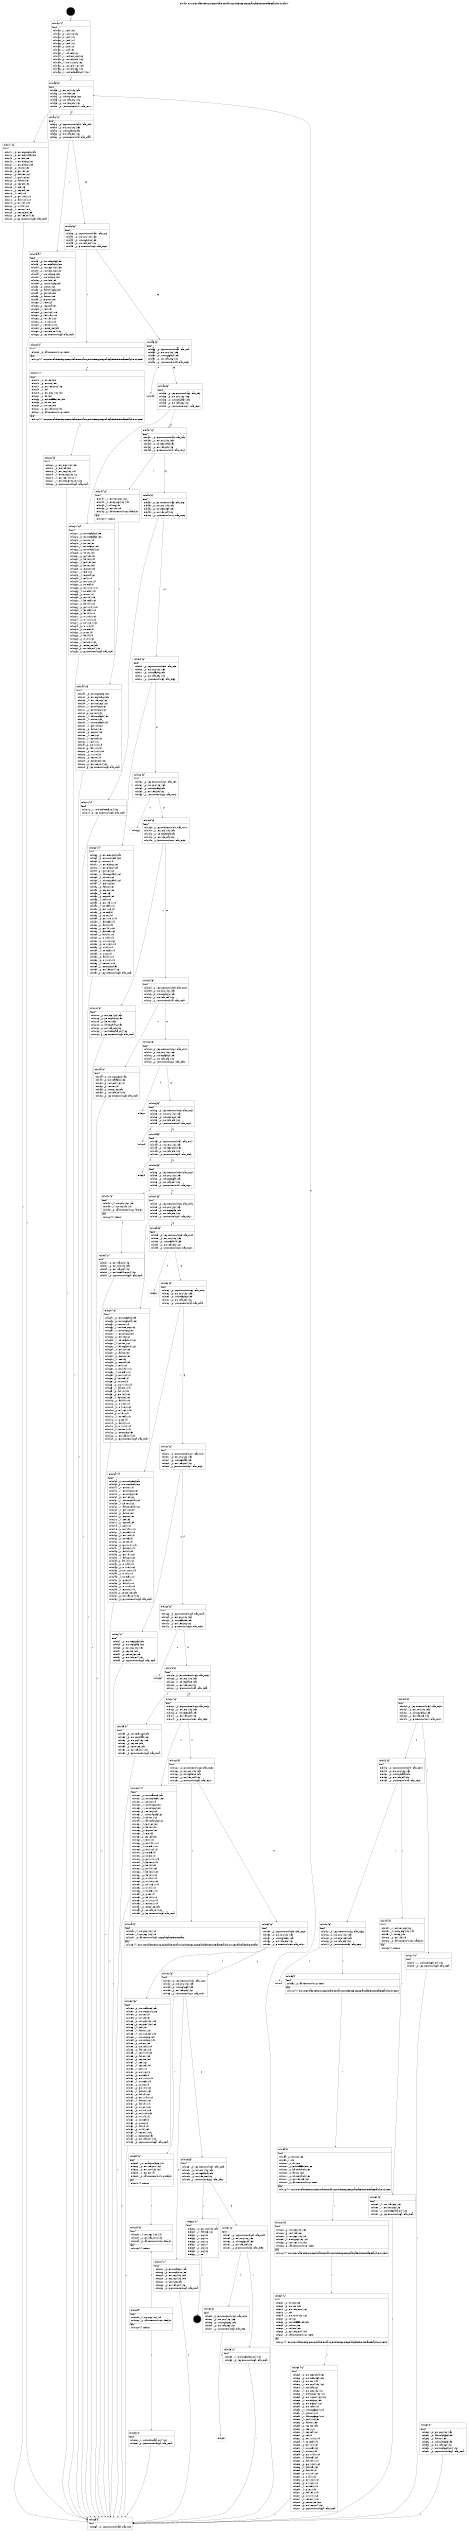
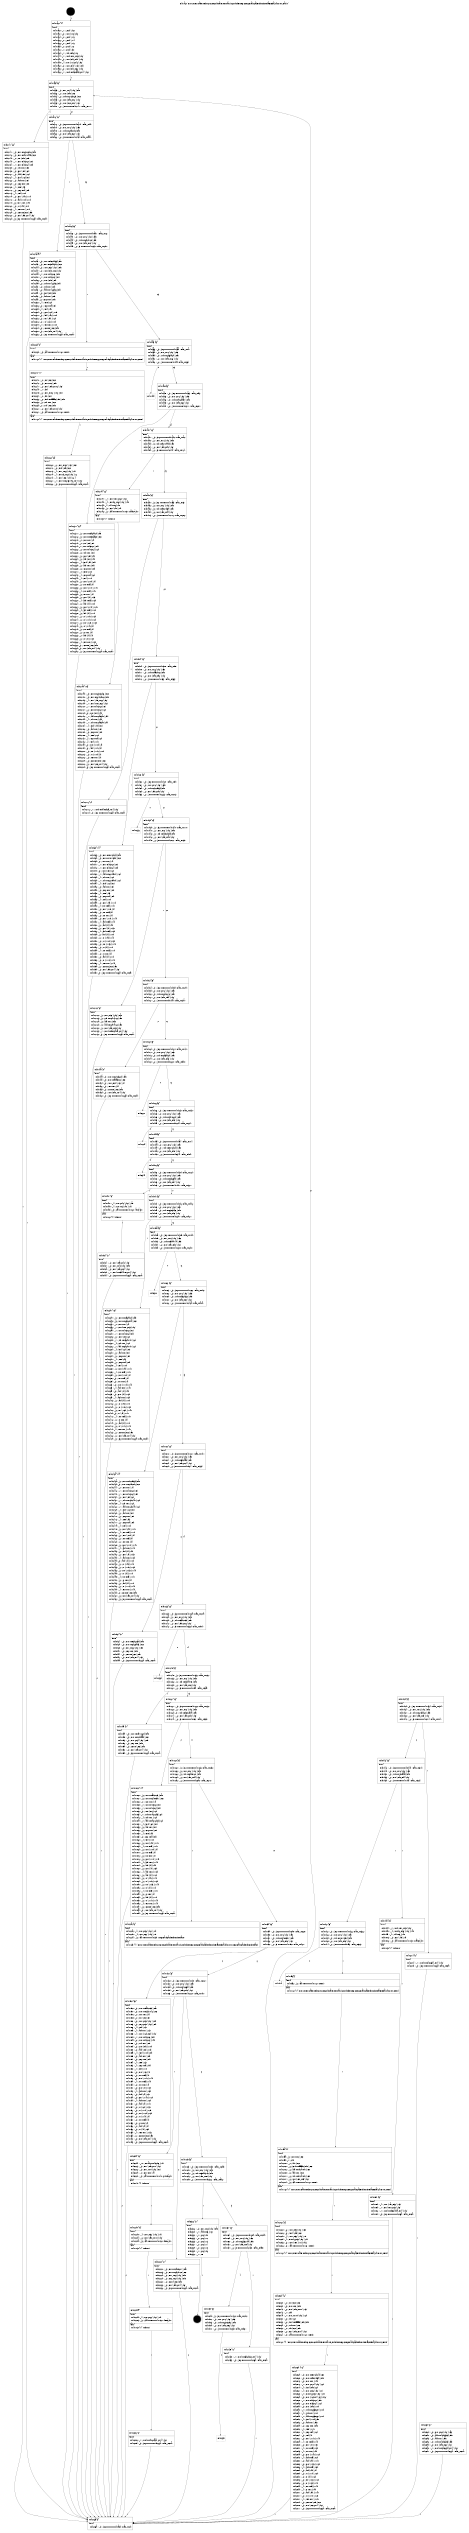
edge "0x4022df [9]" -> "0x4022d0 [15]": reversed
